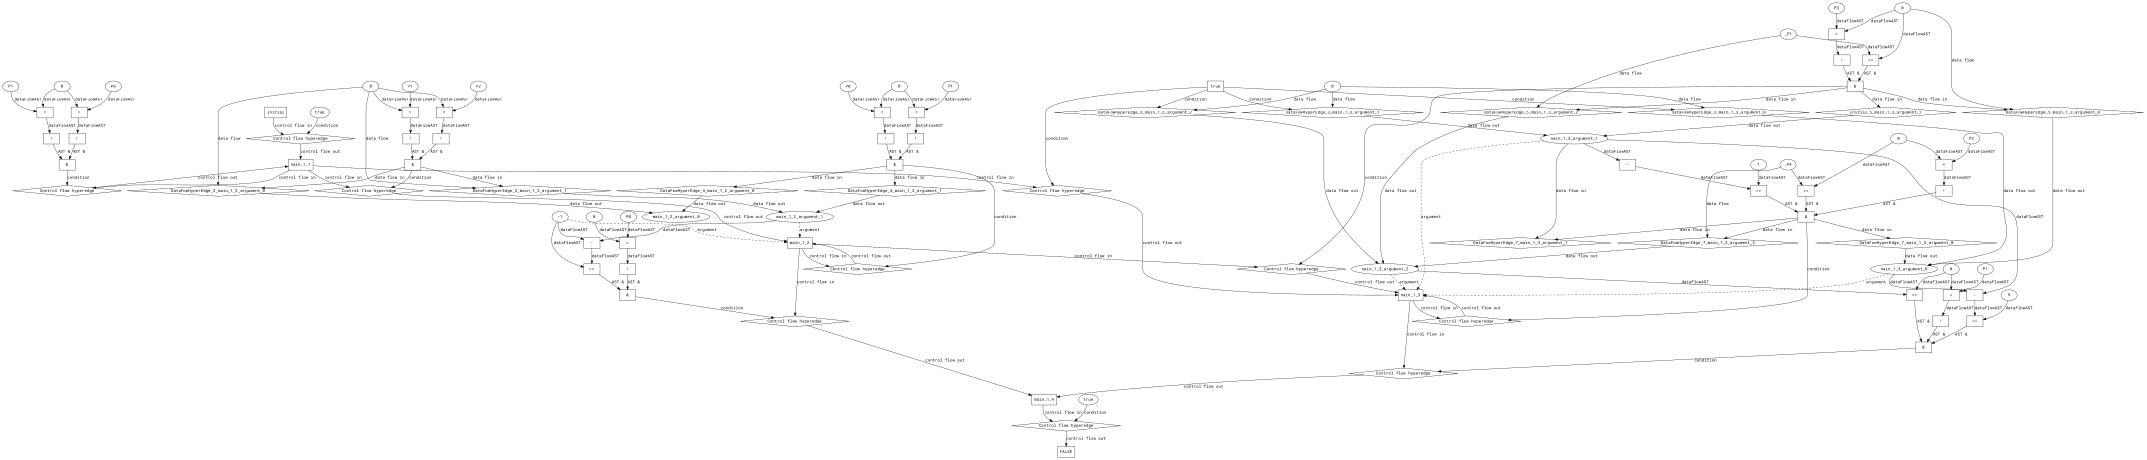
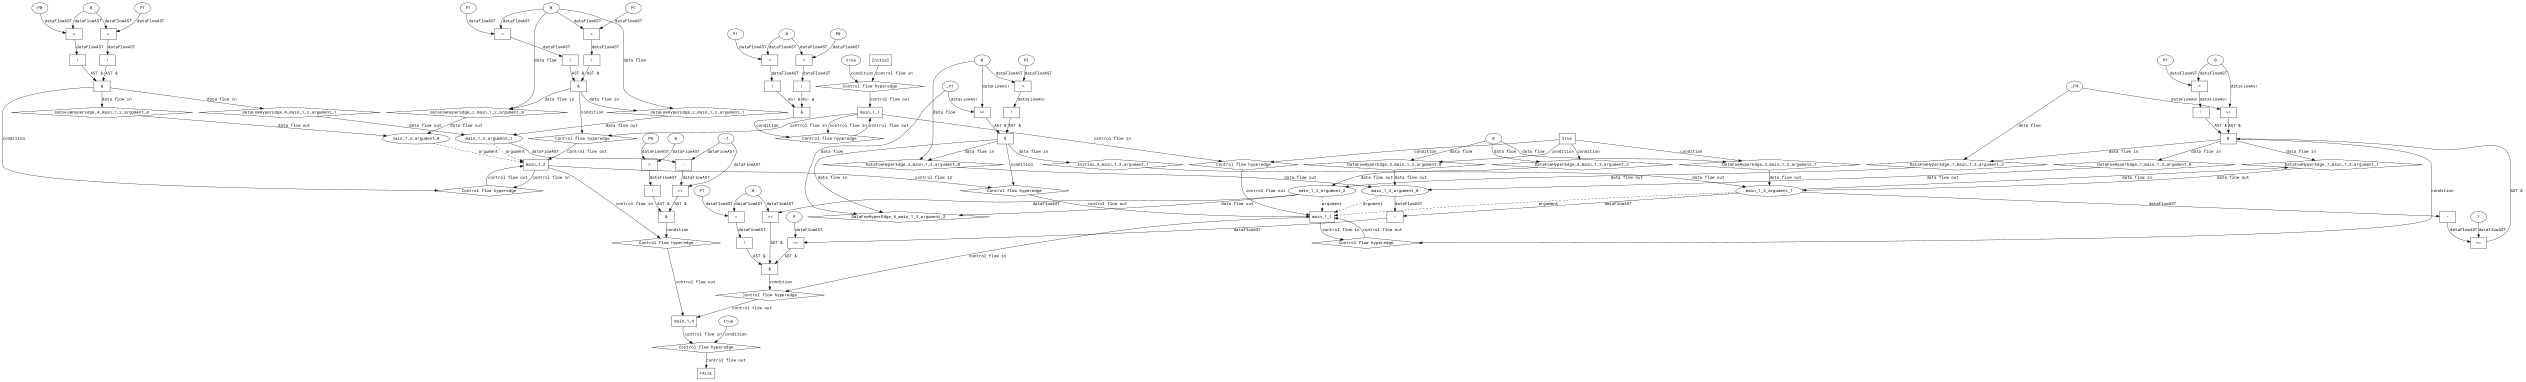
edge "DataFowHyperEdge_5_main_1_3_argument_2" -> "main_1_3_argument_2": reversed
edge "DataFowHyperEdge_7_main_1_3_argument_1" -> "main_1_3_argument_1": added, label "data flow out"
edge "-1" -> "main_1_2": now "main_1_2_argument_0" -> "main_1_2"
